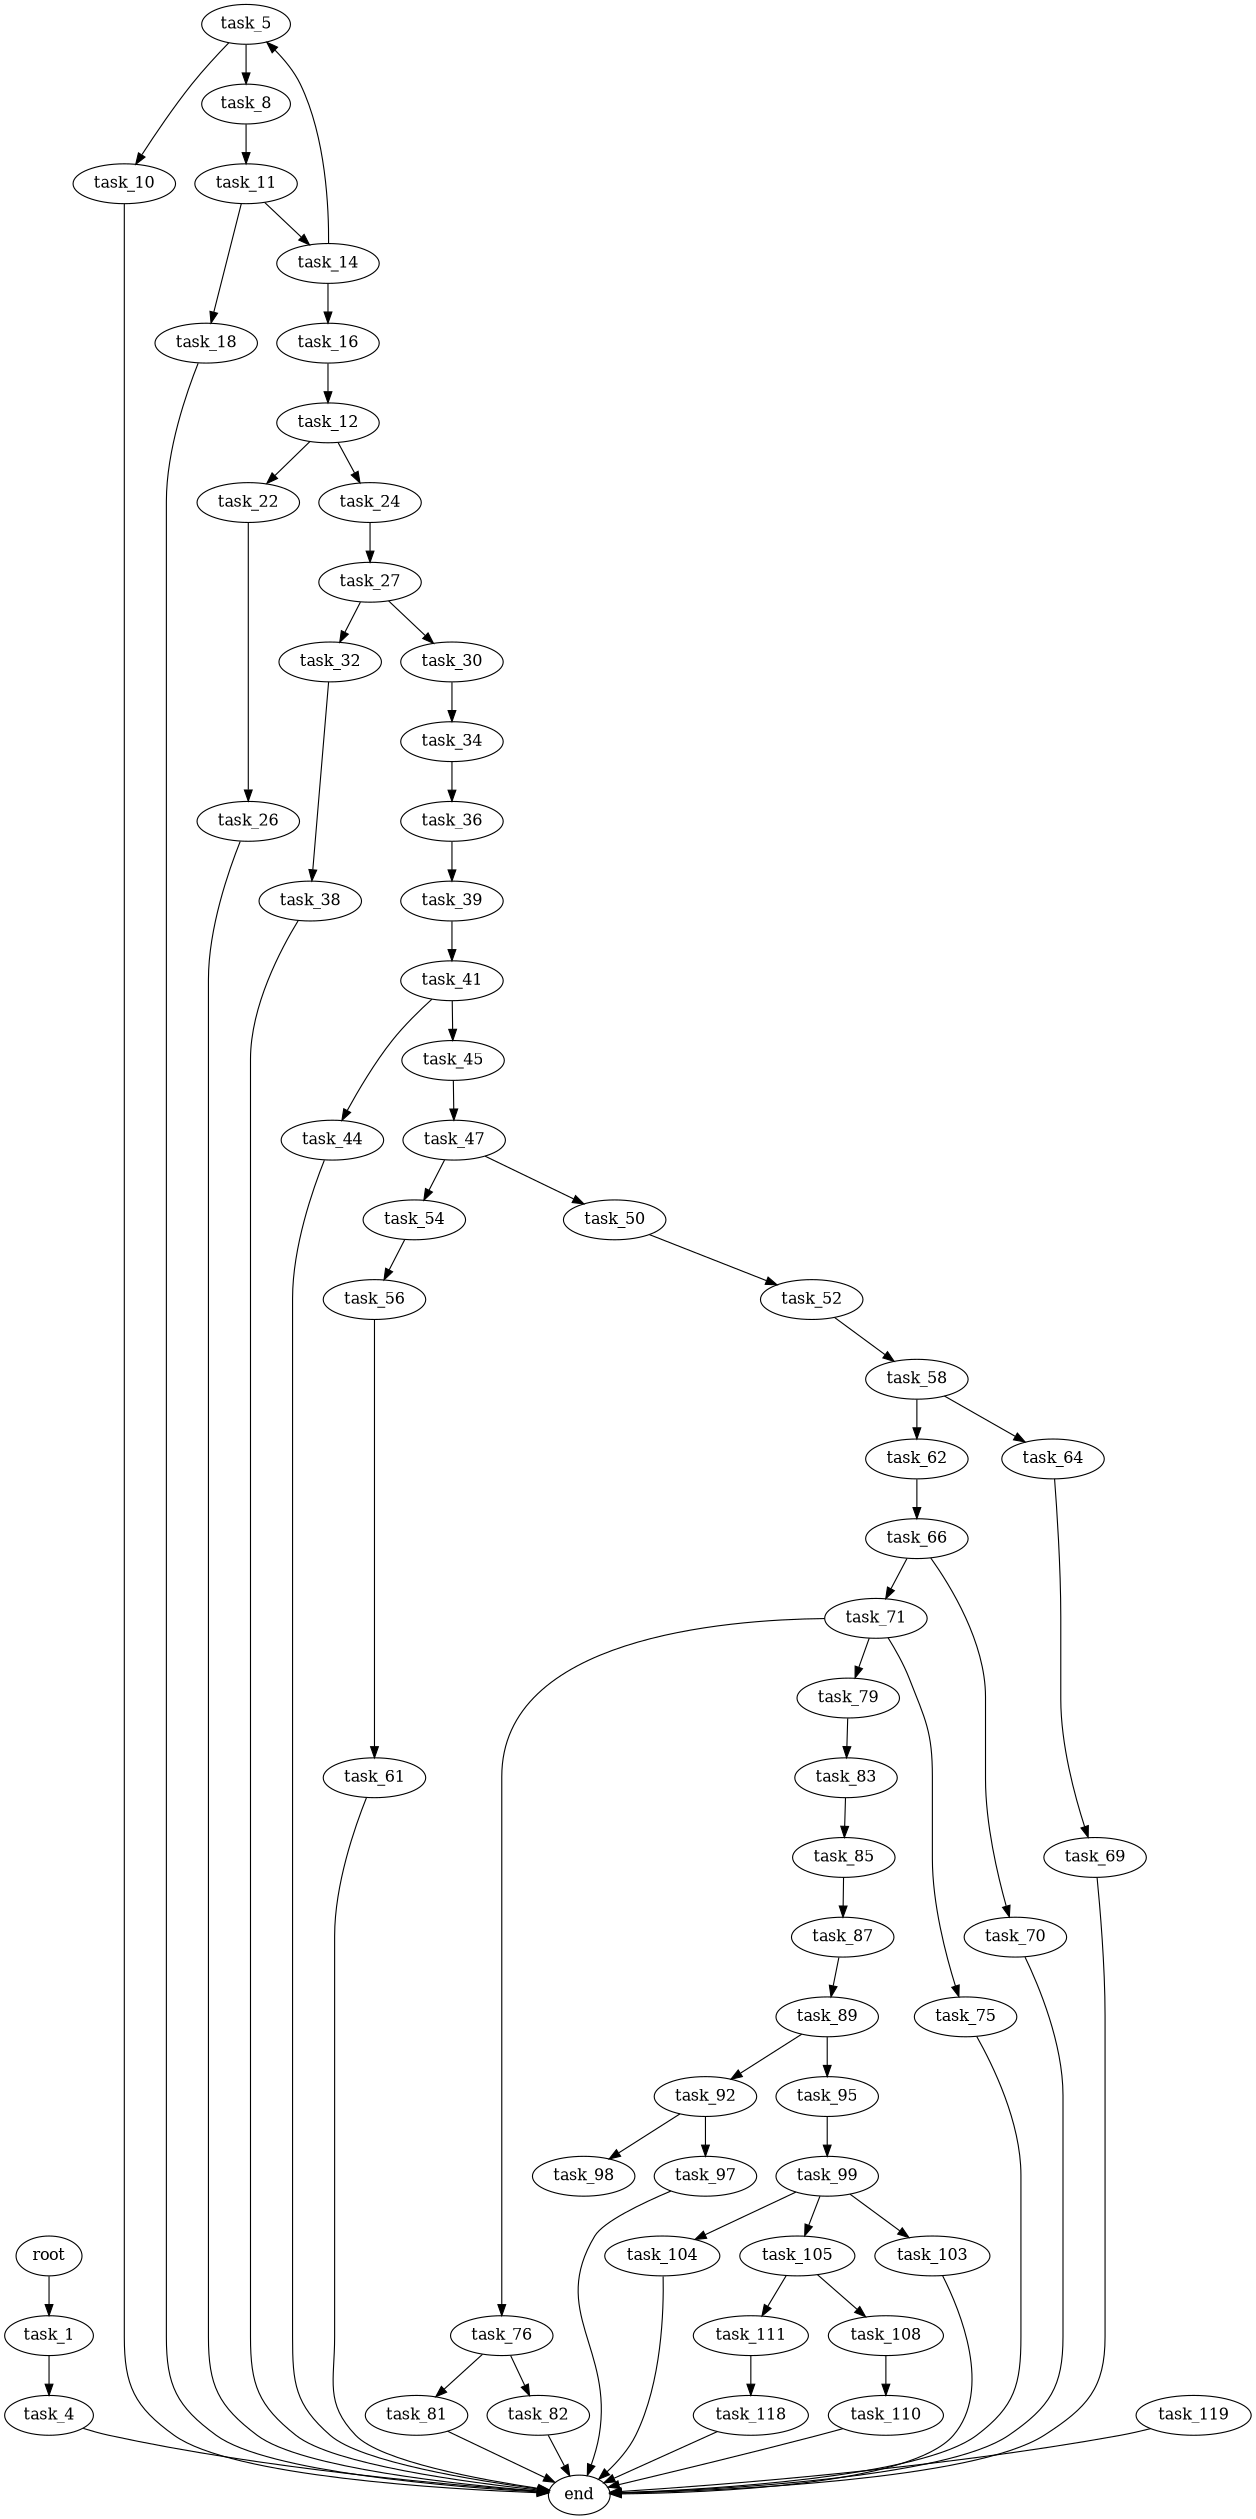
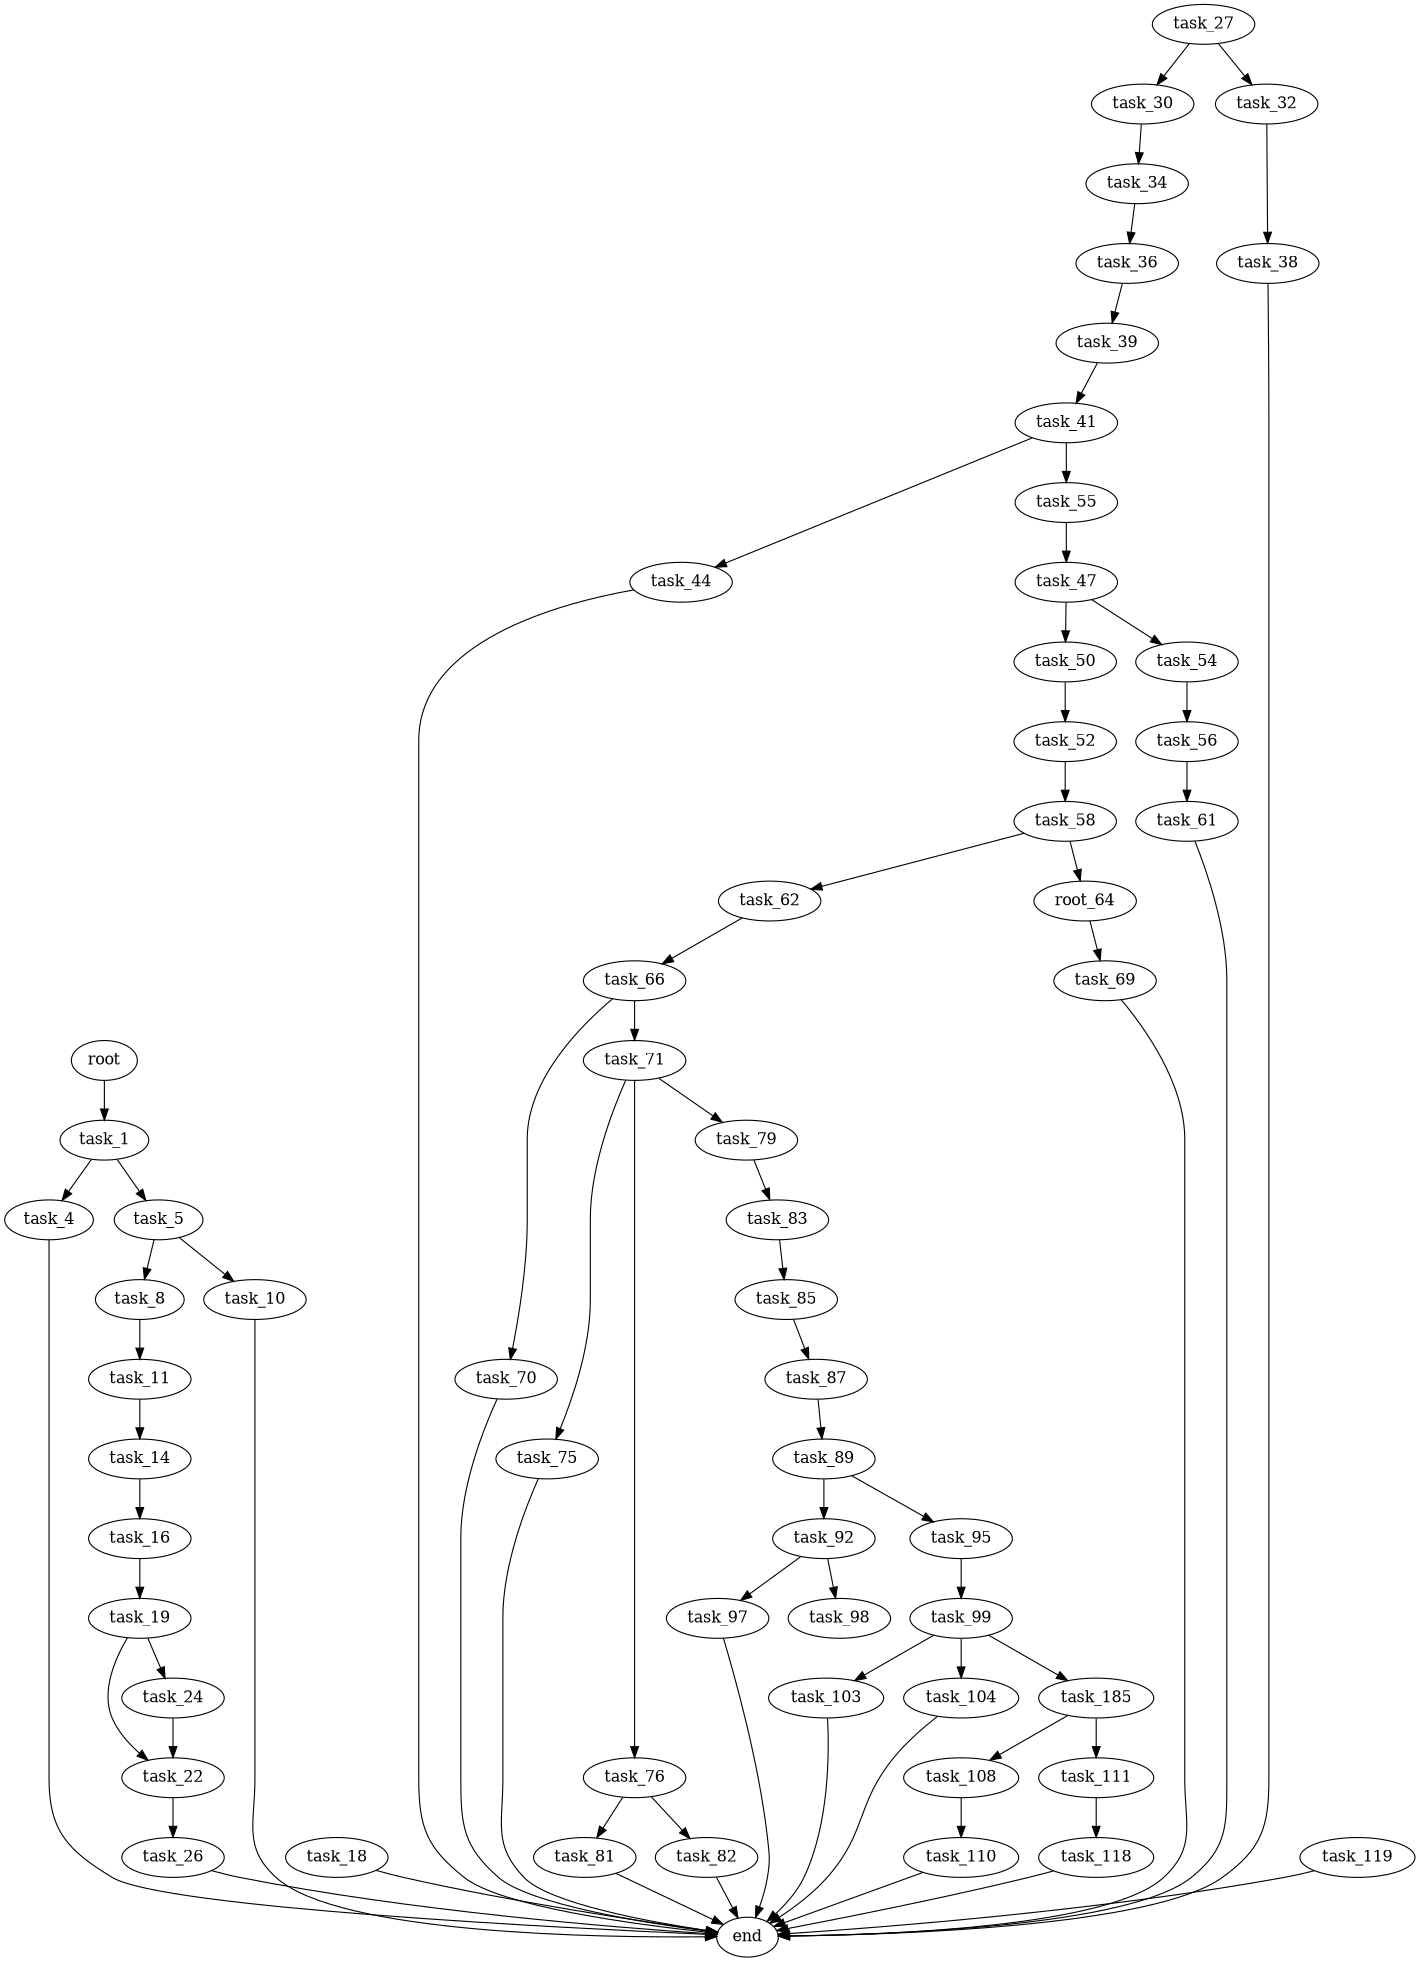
edge "task_14" -> "task_5": now "task_1" -> "task_5"
edge "task_11" -> "task_18": removed
node "task_12": label "task_12" -> "task_19"
edge "task_24" -> "task_27": now "task_24" -> "task_22"
node "task_45": label "task_45" -> "task_55"
node "task_64": label "task_64" -> "root_64"
node "task_105": label "task_105" -> "task_185"
